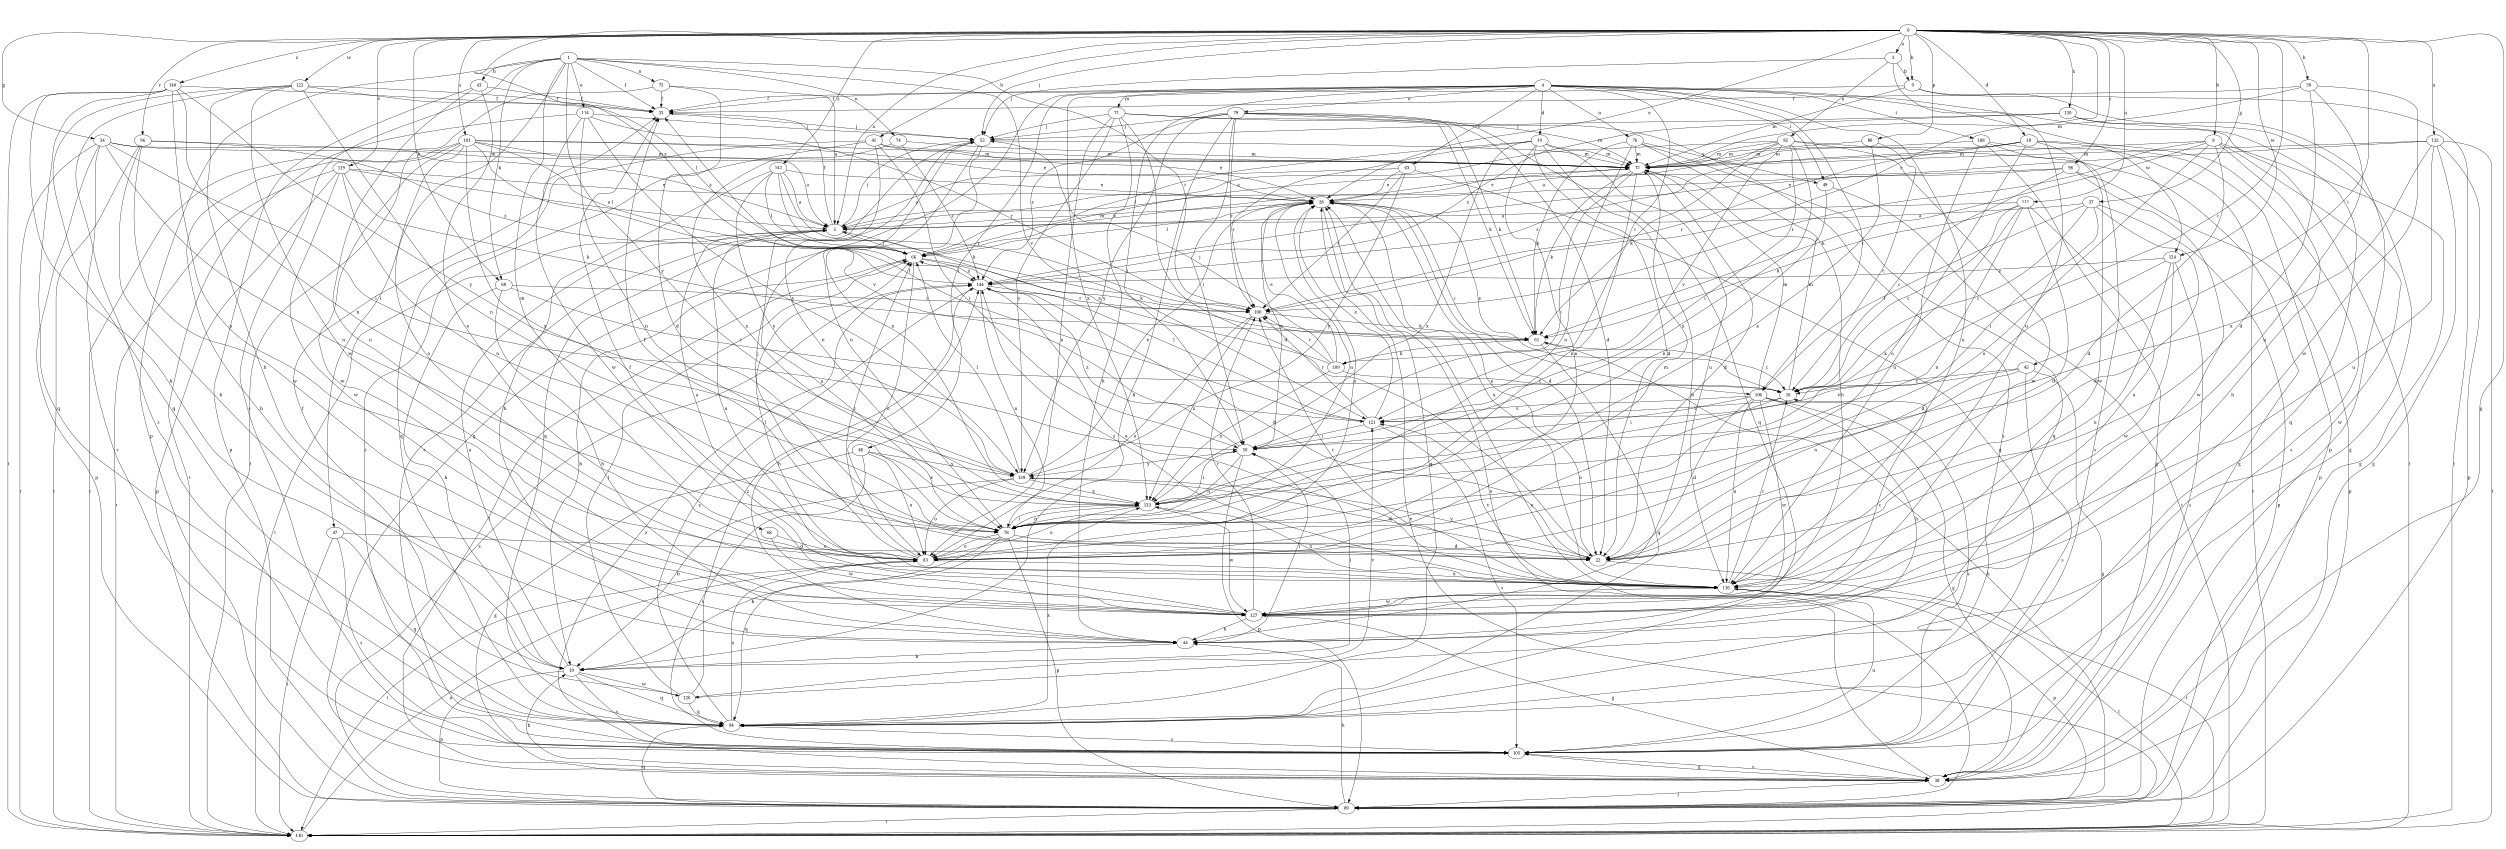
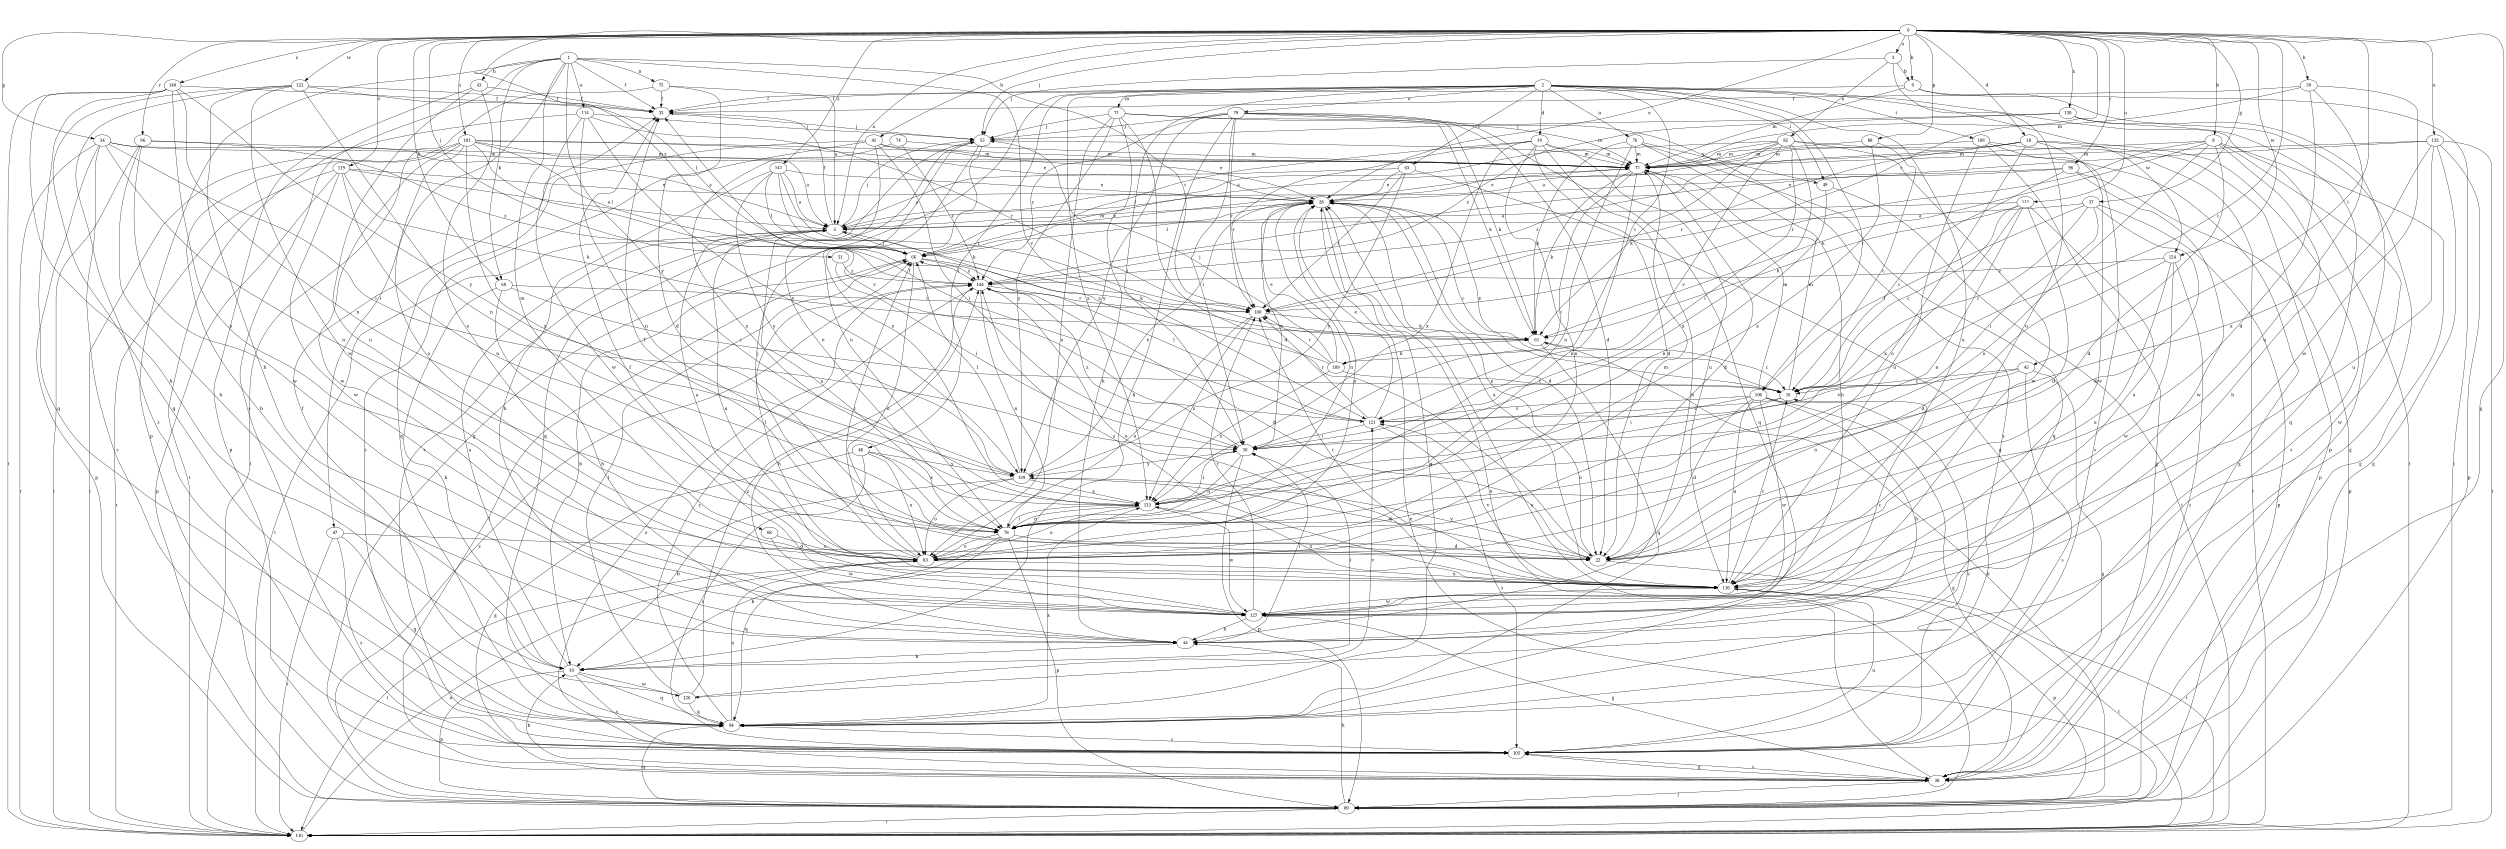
edge "1" -> "74": removed, label "n"
node "4": label "4" -> "2"
node "51": added
edge "28" -> "106": now "28" -> "16"
